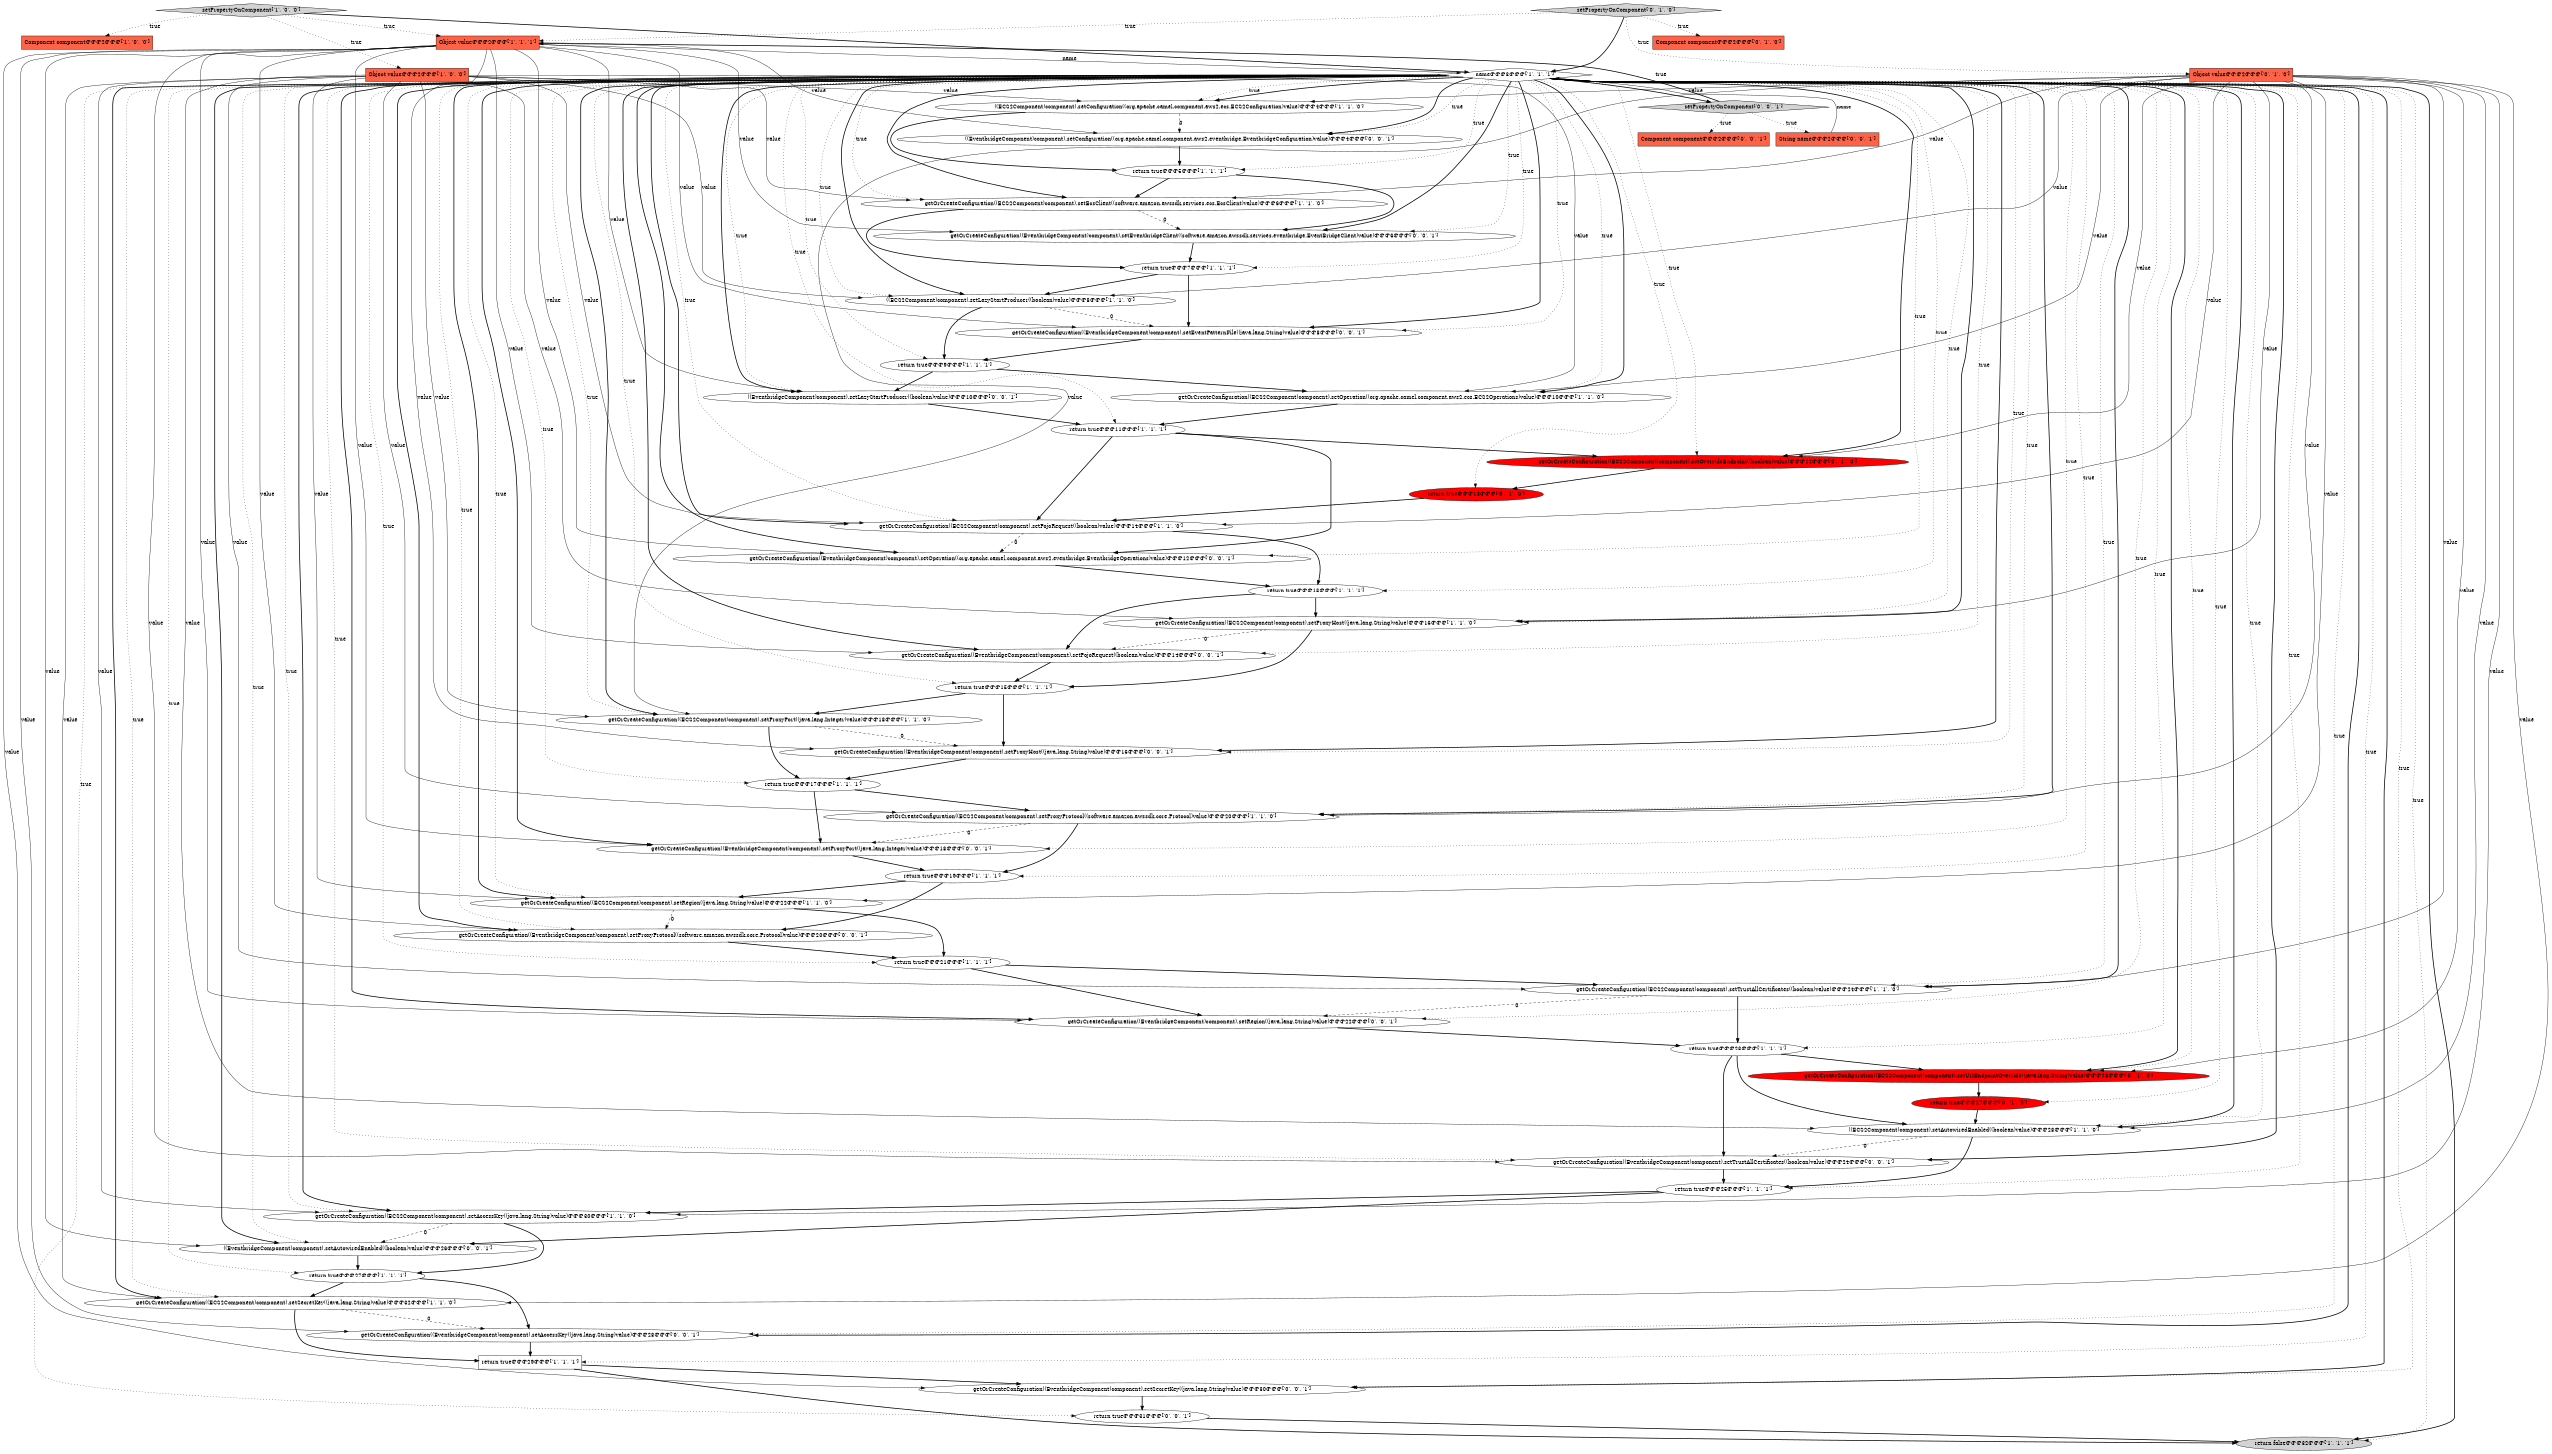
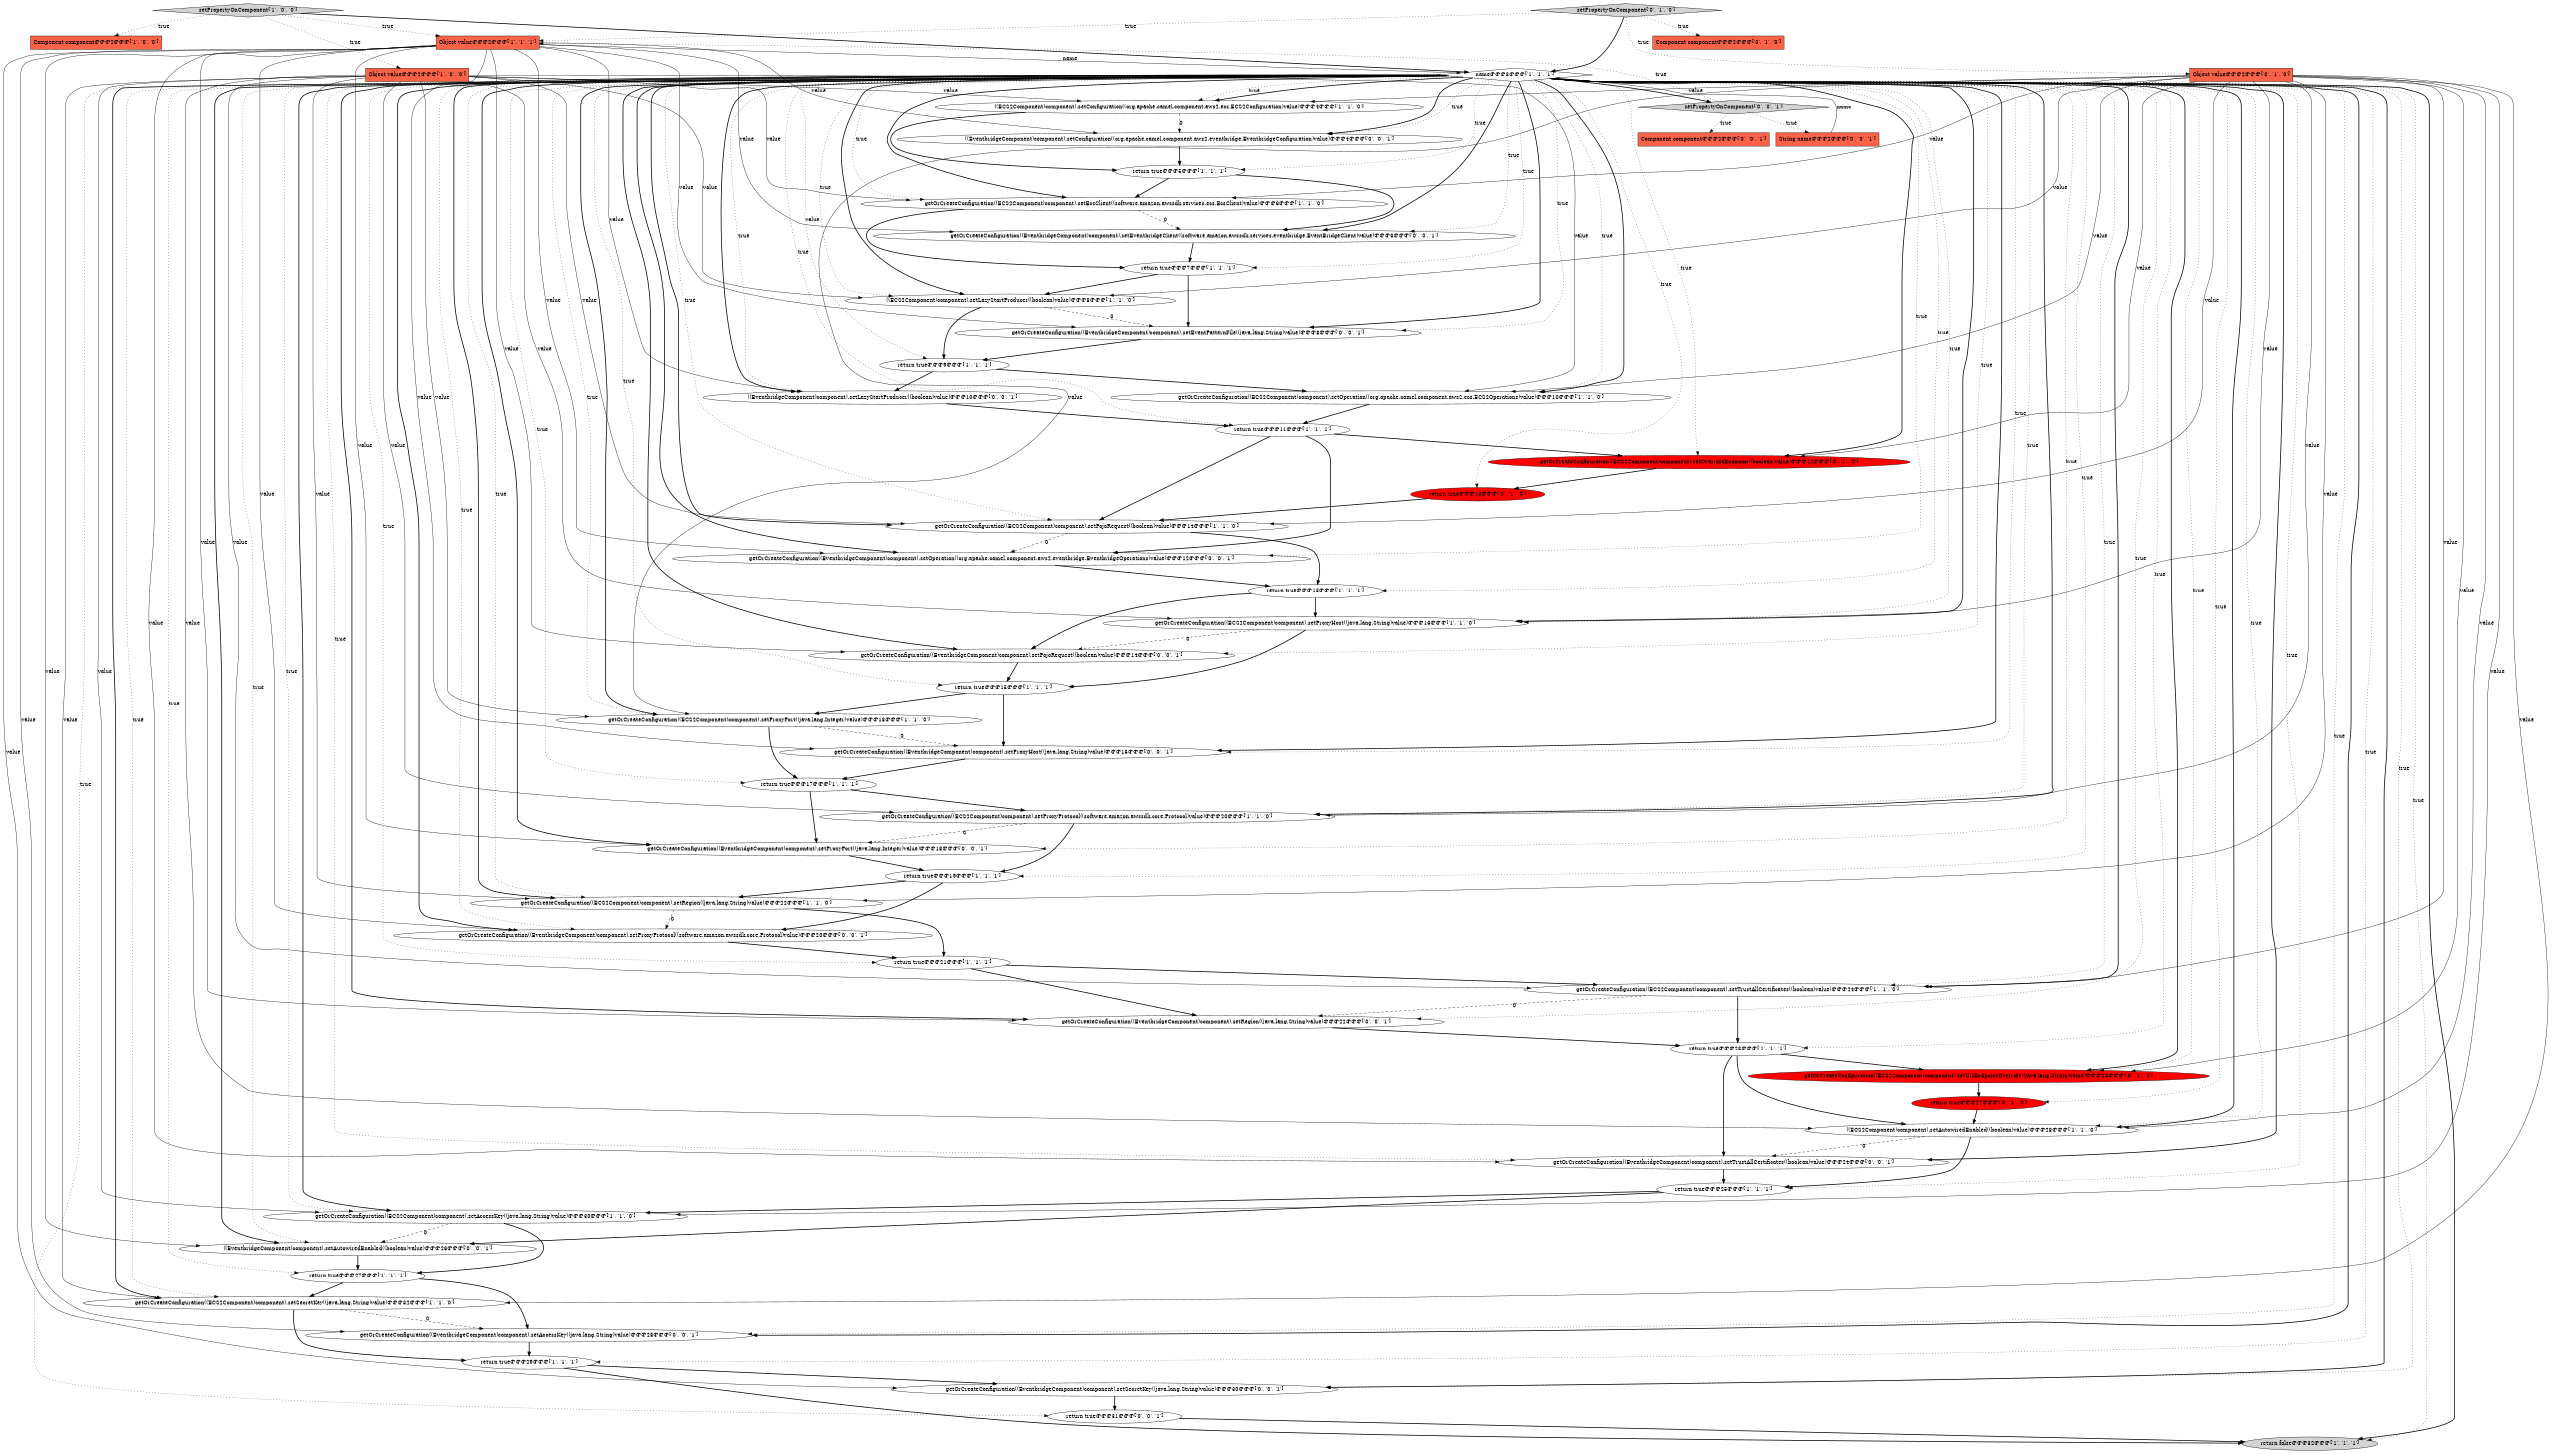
edge "setPropertyOnComponent['0', '0', '1']" -> "Object value@@@2@@@['1', '1', '1']": style bold -> dotted
edge "name@@@3@@@['1', '1', '1']" -> "return true@@@9@@@['1', '1', '1']": label "true" -> "value"
node "return true@@@29@@@['1', '1', '1']": shape box -> ellipse
